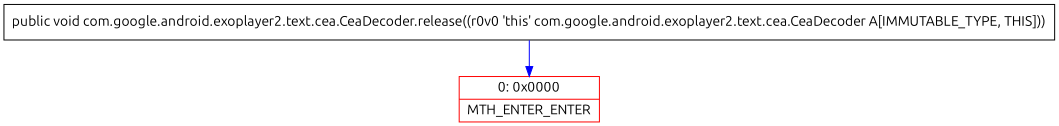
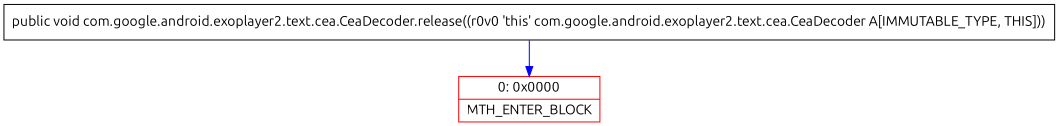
node "0: 0x0000": text "MTH_ENTER_ENTER" -> "MTH_ENTER_BLOCK"
